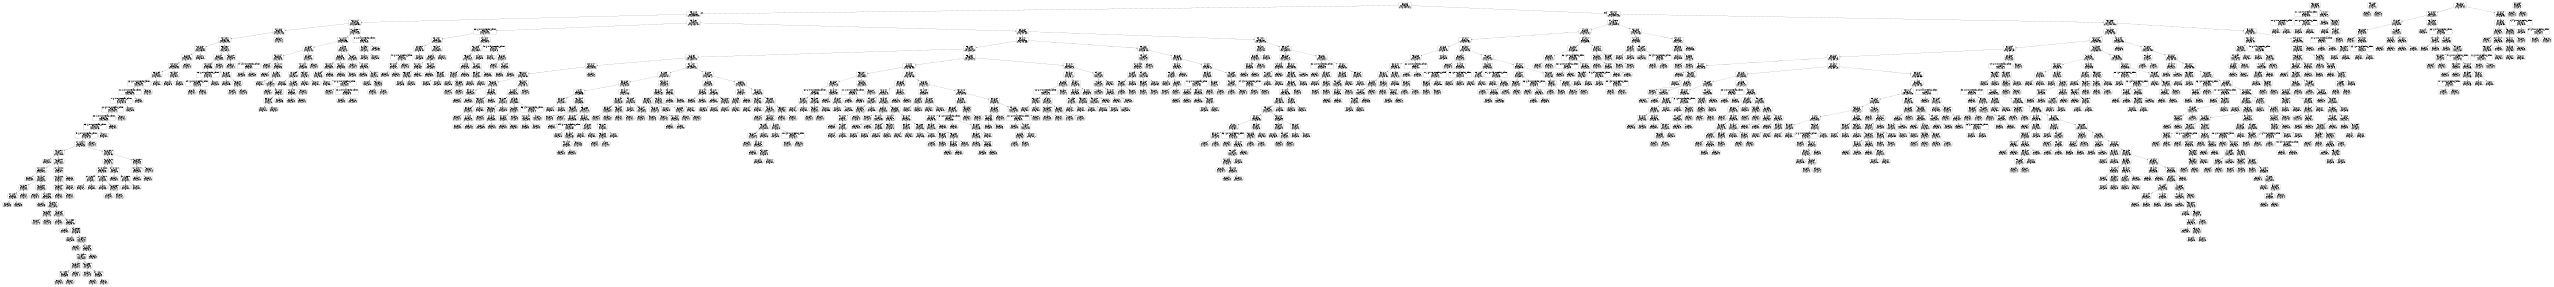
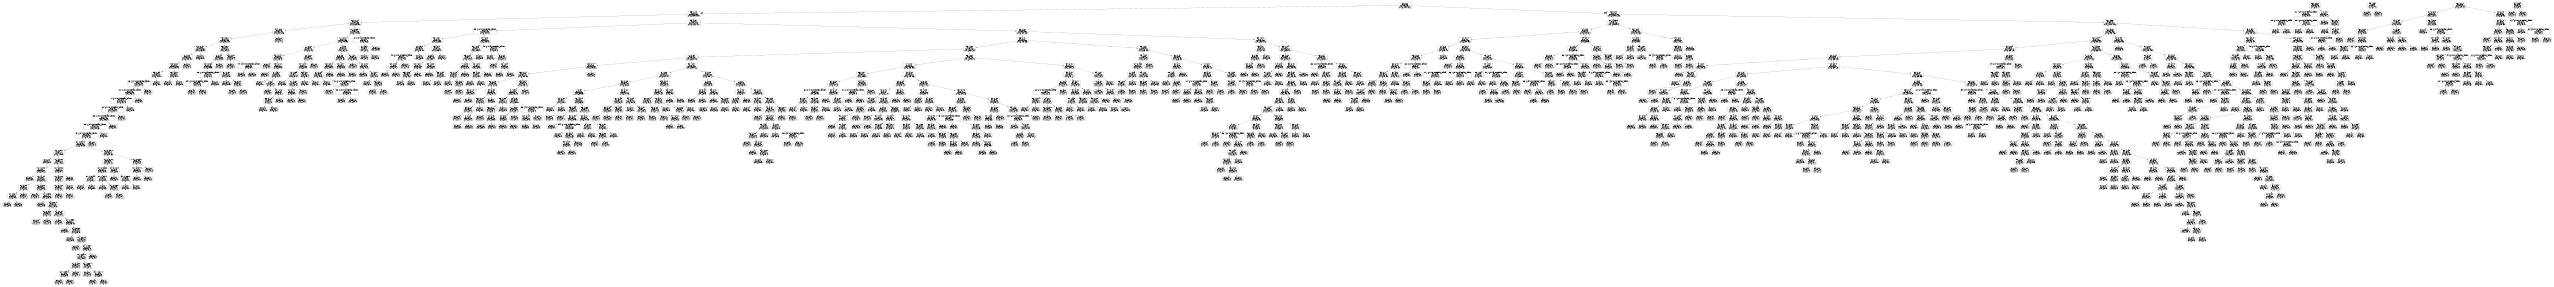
node "172 <= 1.2 value = 0.3 samples = 41 value = [12, 61]": label "172 <= 1.2 value = 0.3 samples = 41 value = [12, 61]" -> "172 <= 1.2 gini = 0.3 samples = 41 value = [12, 61]"
node "312 <= 6.7 gini = 0.5 samples = 267 value = [245, 172]": added
node "15 <= -1.0 gini = 0.5 samples = 72 value = [64, 48]": label "15 <= -1.0 gini = 0.5 samples = 72 value = [64, 48]" -> "15 <= -1.0 gini = 0.5 gini = 72 value = [64, 48]"
node "gini = 0.0 samples = 13 value = [24, 0]": added
